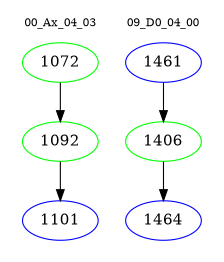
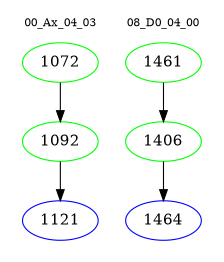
cluster "09_D0_04_00": label "09_D0_04_00" -> "08_D0_04_00"
node "1461": color blue -> green
node "1101": label "1101" -> "1121"
